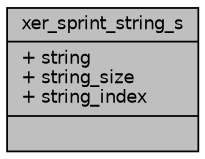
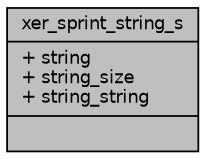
node "xer_sprint_string_s": text "+ string_index" -> "+ string_string"
